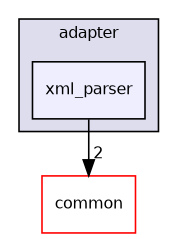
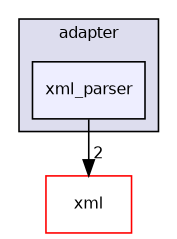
node "common": label "common" -> "xml"
